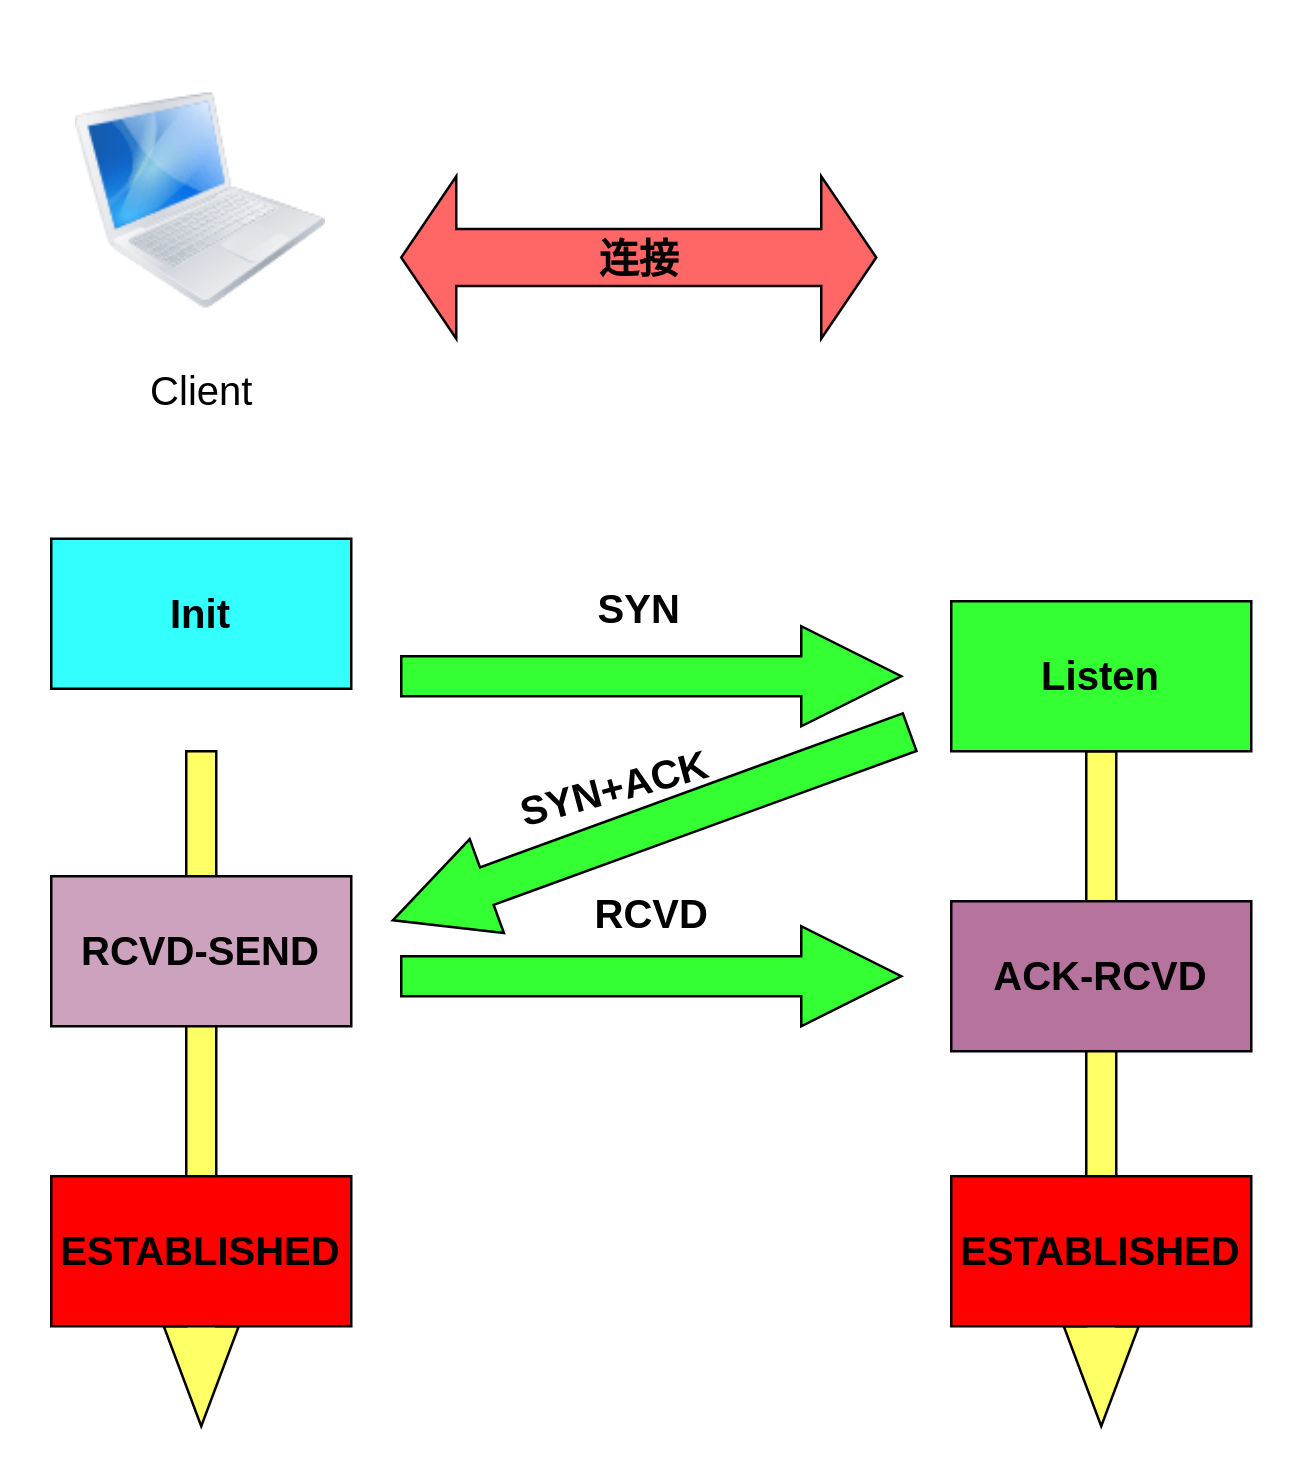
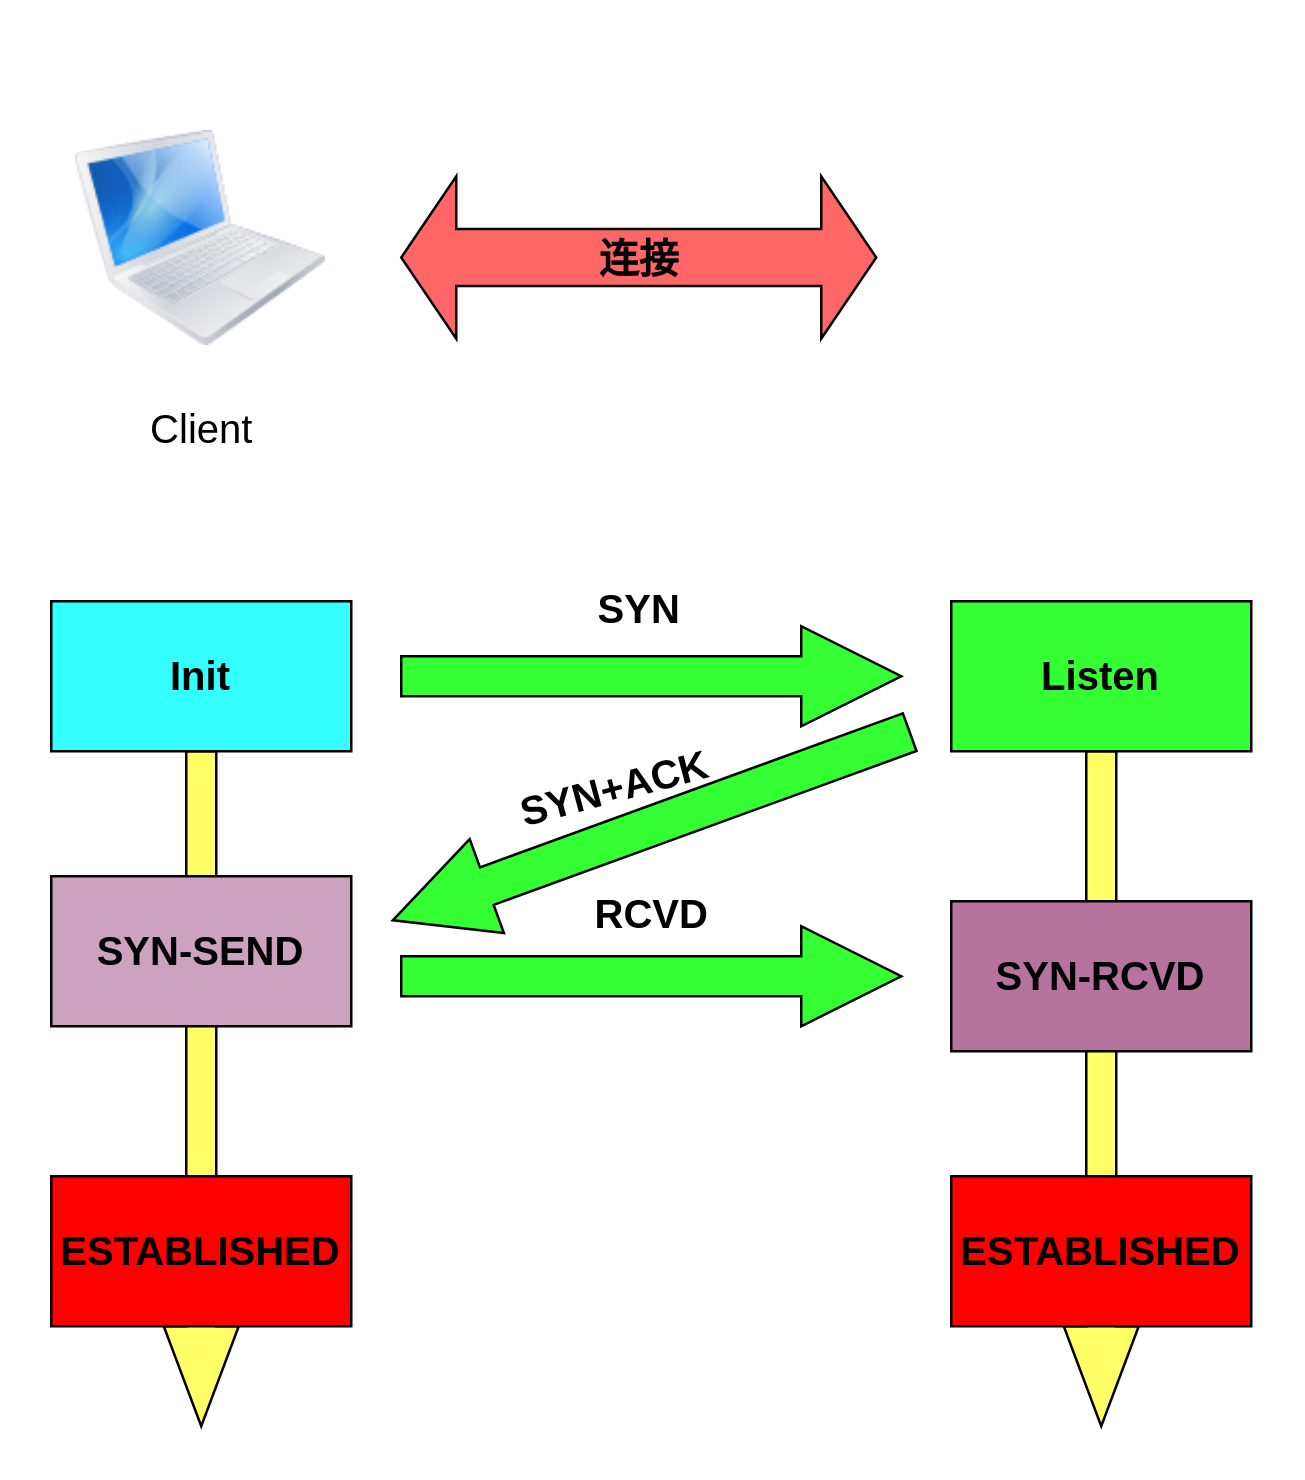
node "Client": moved (201, 201) -> (201, 239)
node "Init": moved (201, 614) -> (201, 676)
node "RCVD-SEND": label "RCVD-SEND" -> "SYN-SEND"
node "ACK-RCVD": label "ACK-RCVD" -> "SYN-RCVD"
